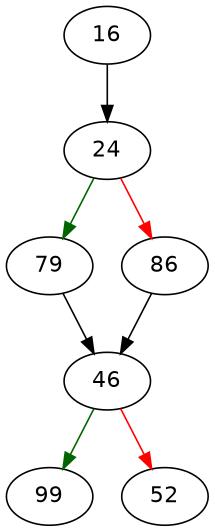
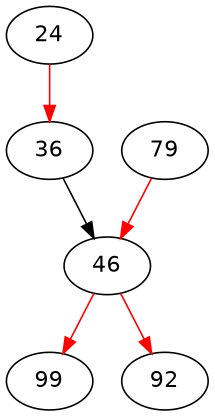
node "16": removed
edge "24" -> "79": removed
node "86": label "86" -> "36"
edge "79" -> "46": color black -> red
edge "46" -> "99": color darkgreen -> red
node "52": label "52" -> "92"
